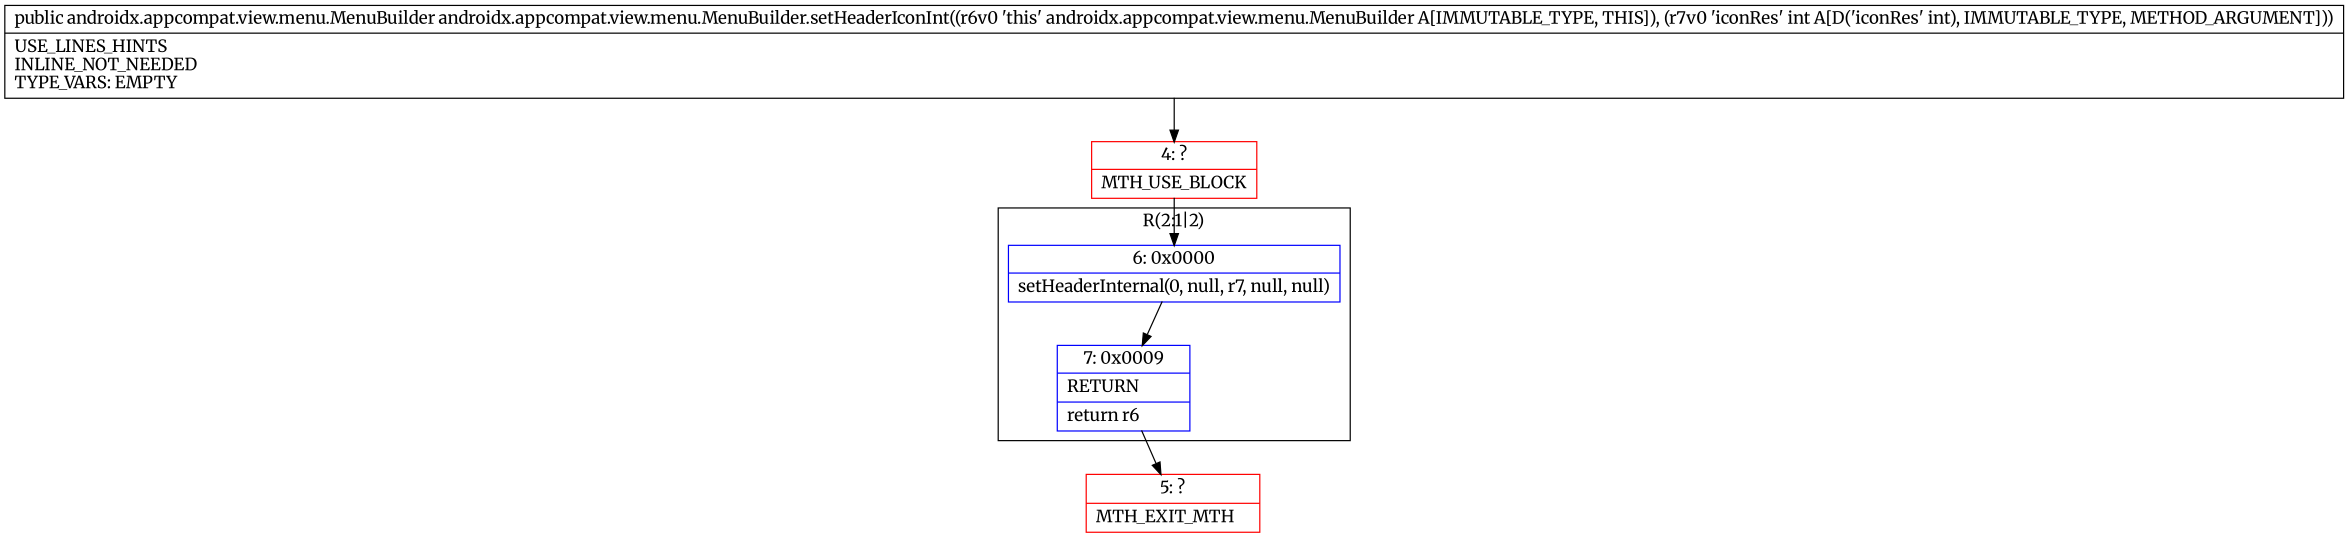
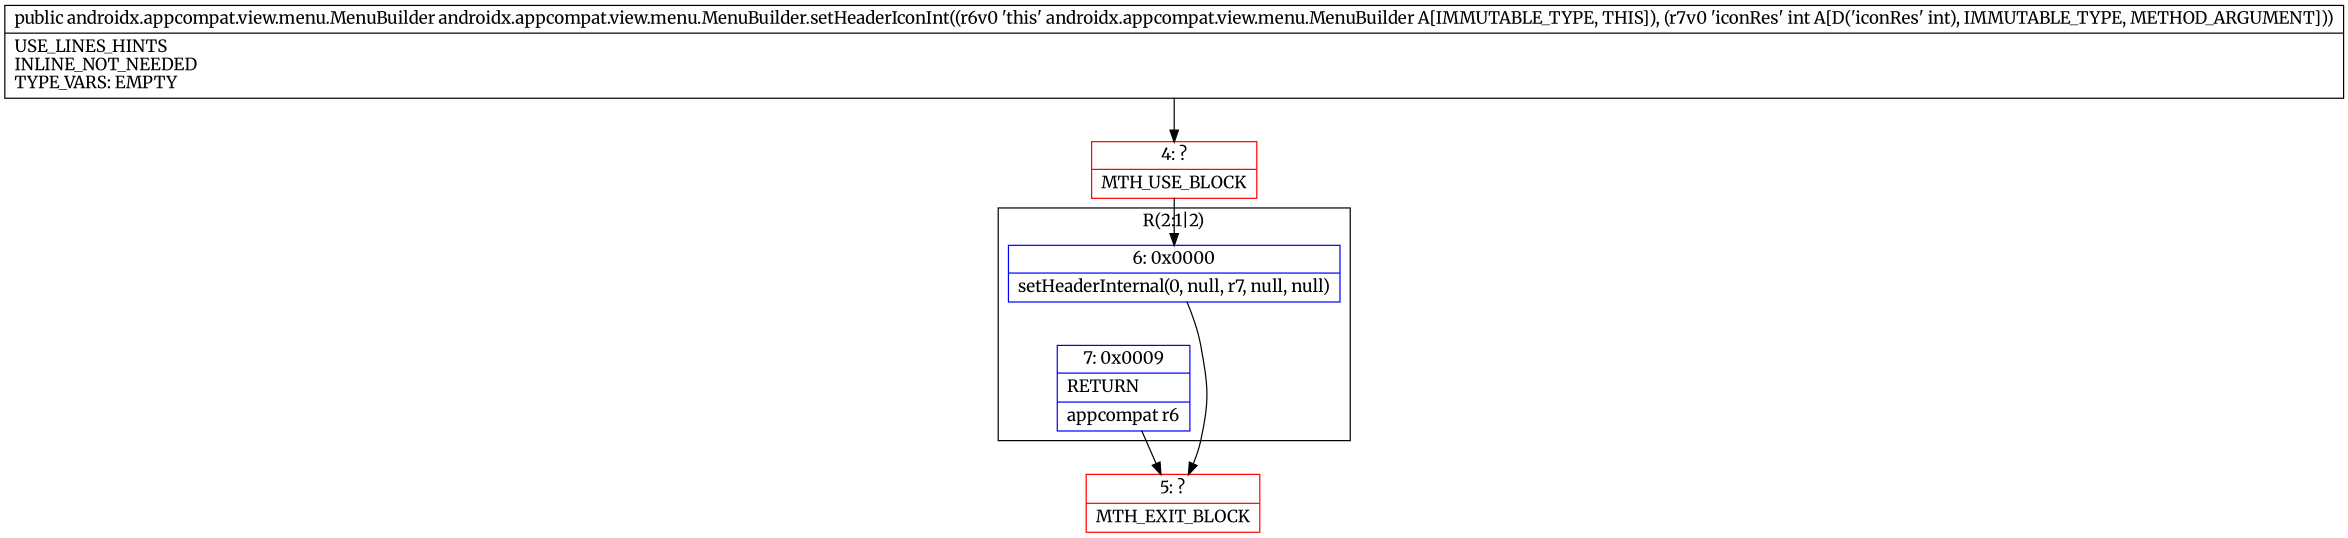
edge "6: 0x0000" -> "7: 0x0009": now "6: 0x0000" -> "5: ?"
node "7: 0x0009": text "return r6" -> "appcompat r6"
node "5: ?": text "MTH_EXIT_MTH" -> "MTH_EXIT_BLOCK"
